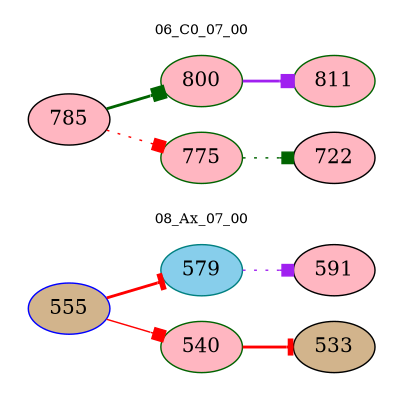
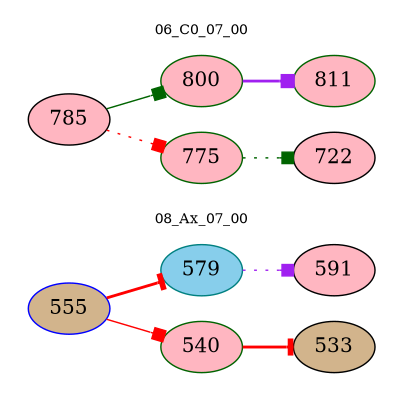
edge "785" -> "800": style bold -> solid
